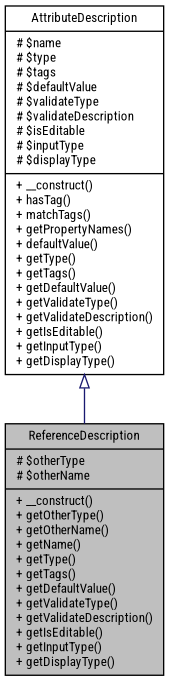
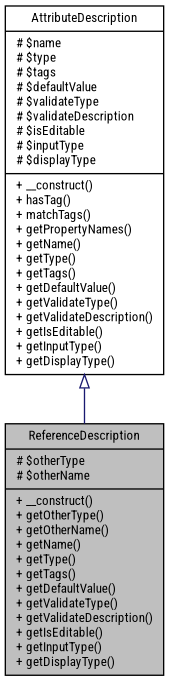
node "AttributeDescription": text "+ defaultValue()" -> "+ getName()"
